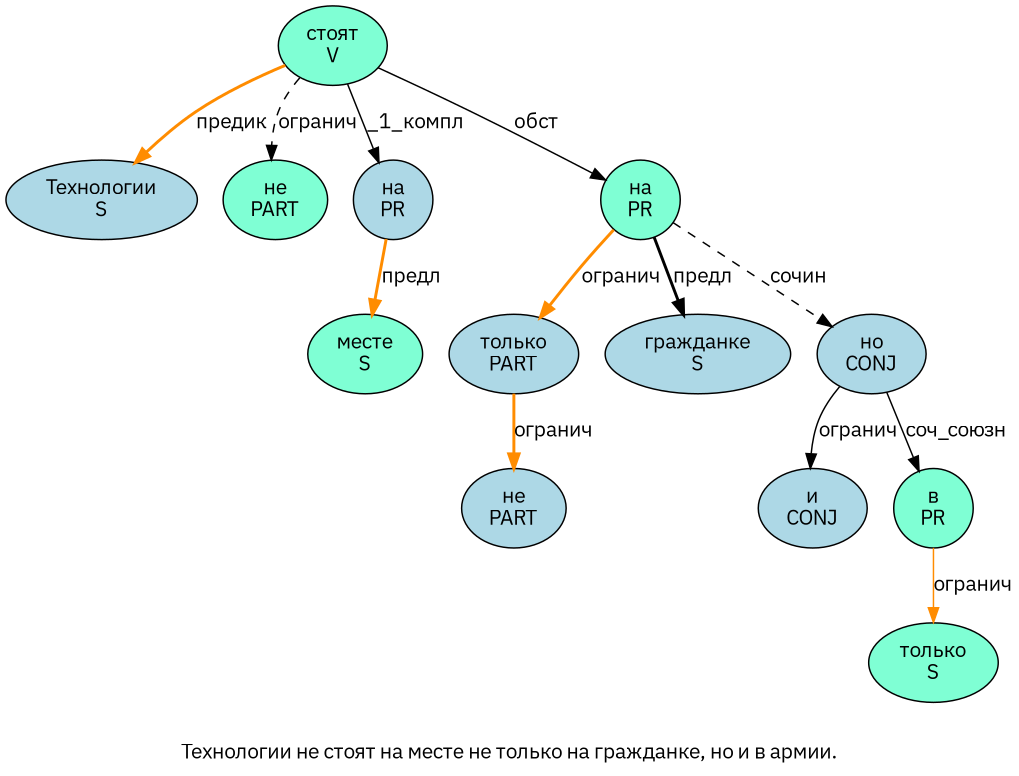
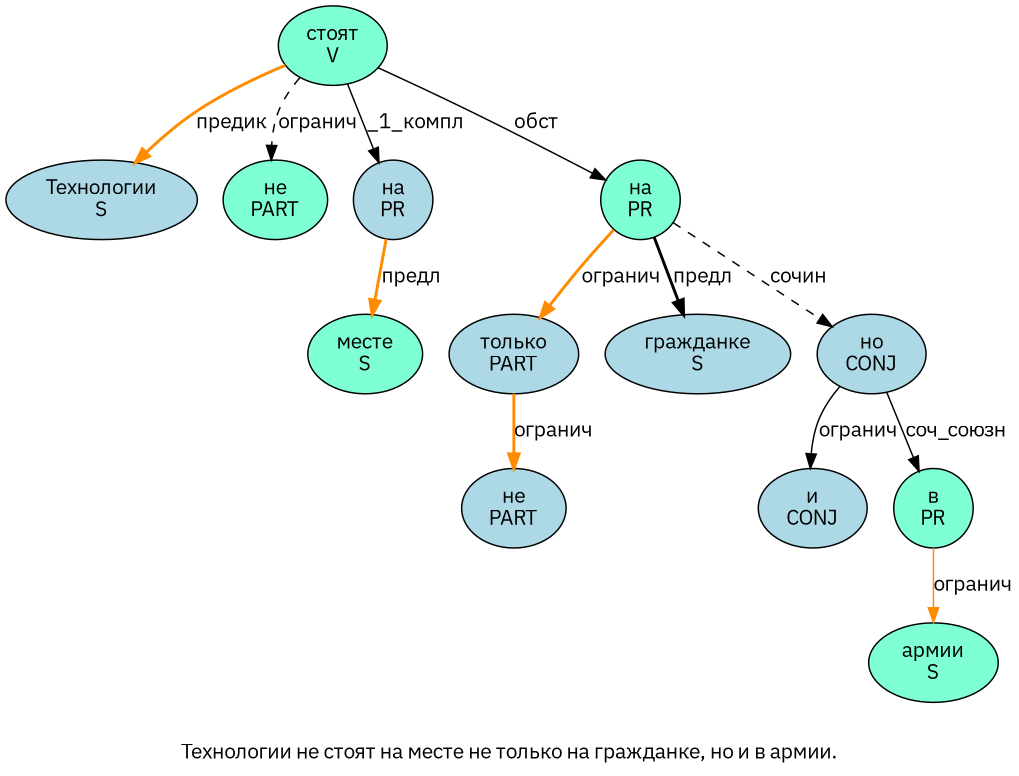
node "только S": label "только S" -> "армии S"
